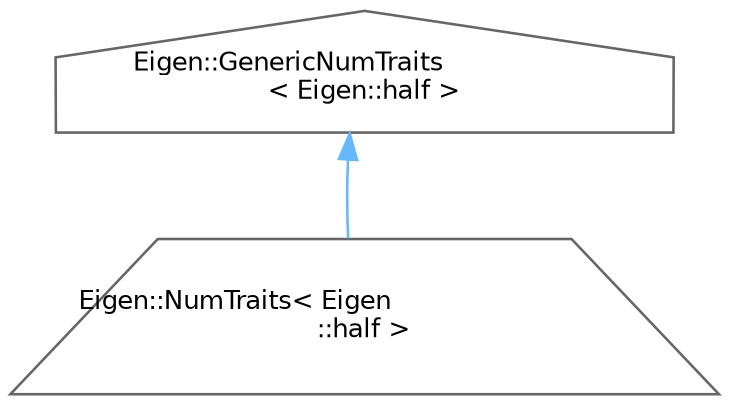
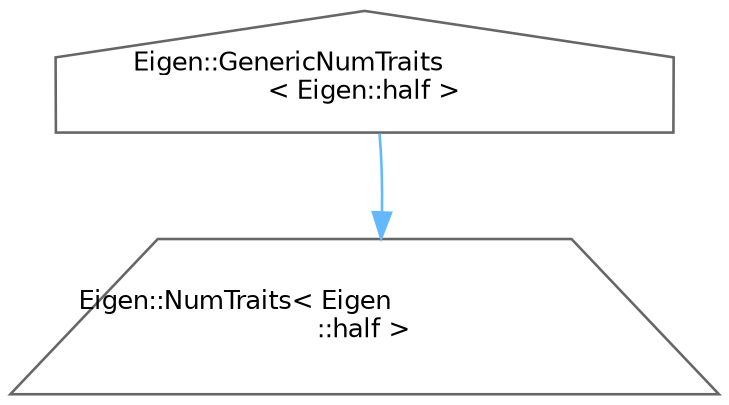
edge "Eigen::NumTraits< Eigen ::half >" -> "Eigen::GenericNumTraits < Eigen::half >": reversed
